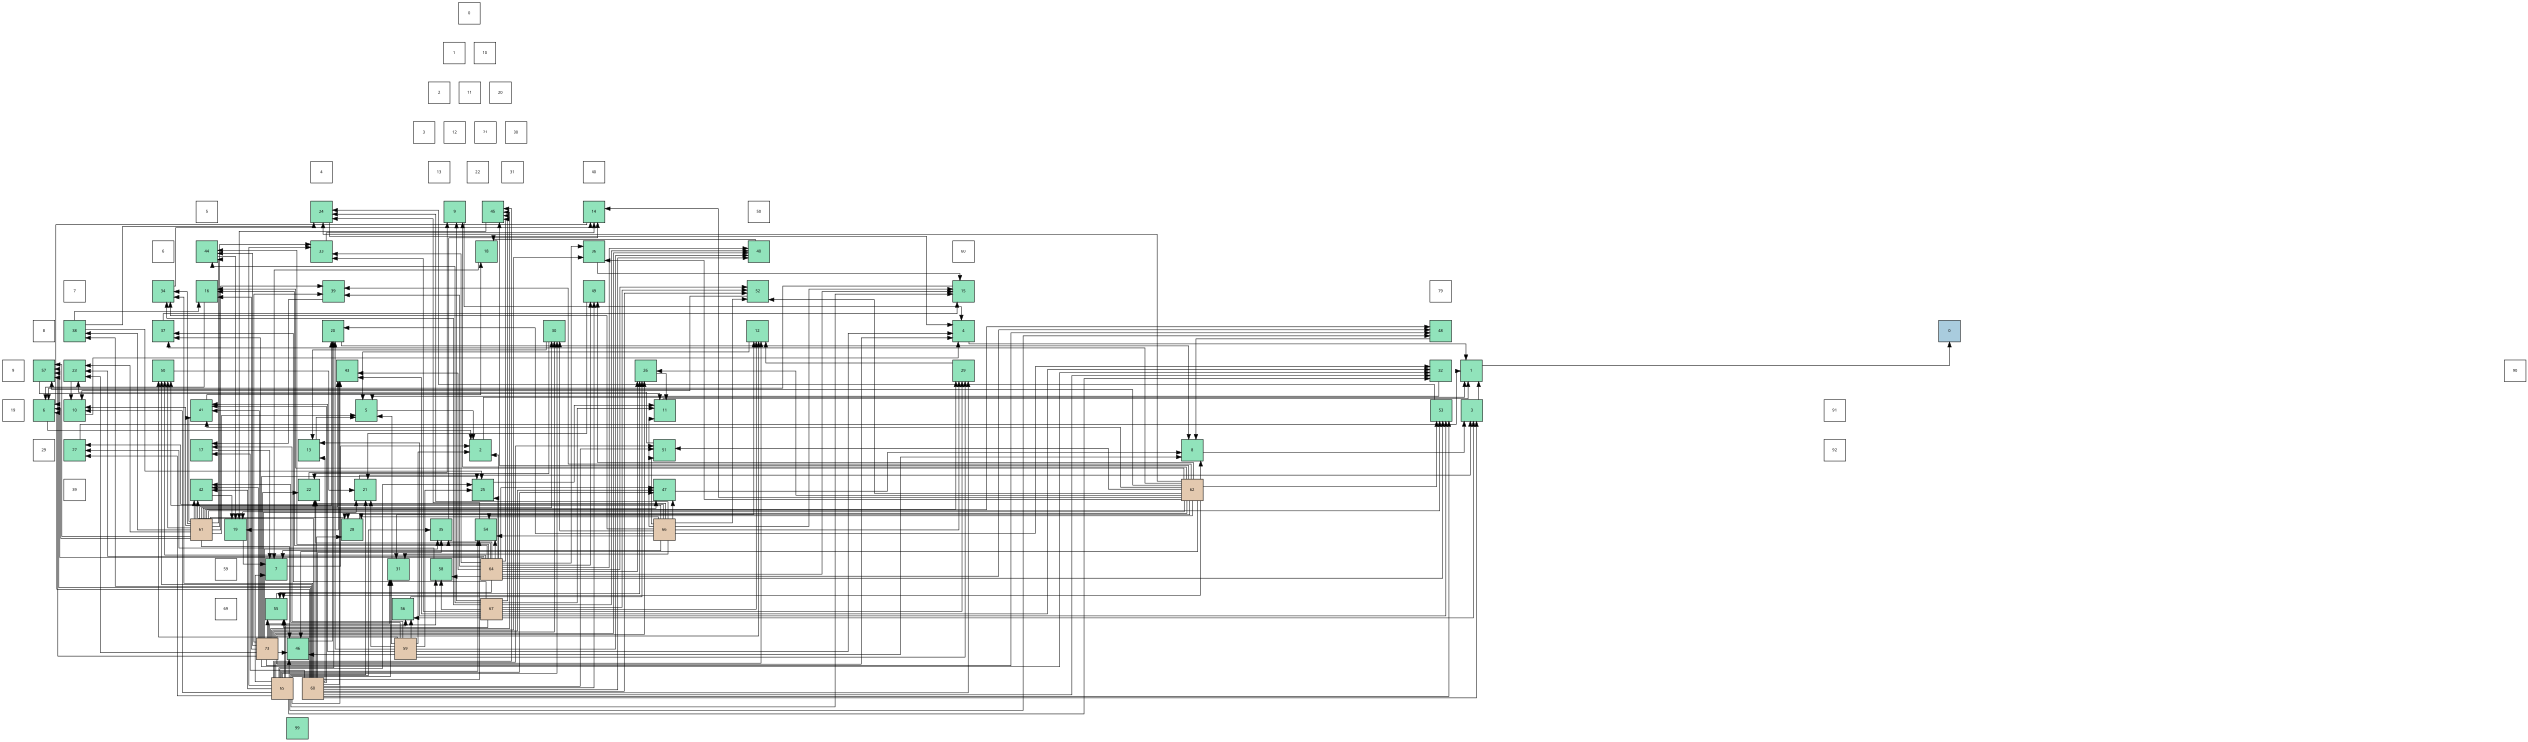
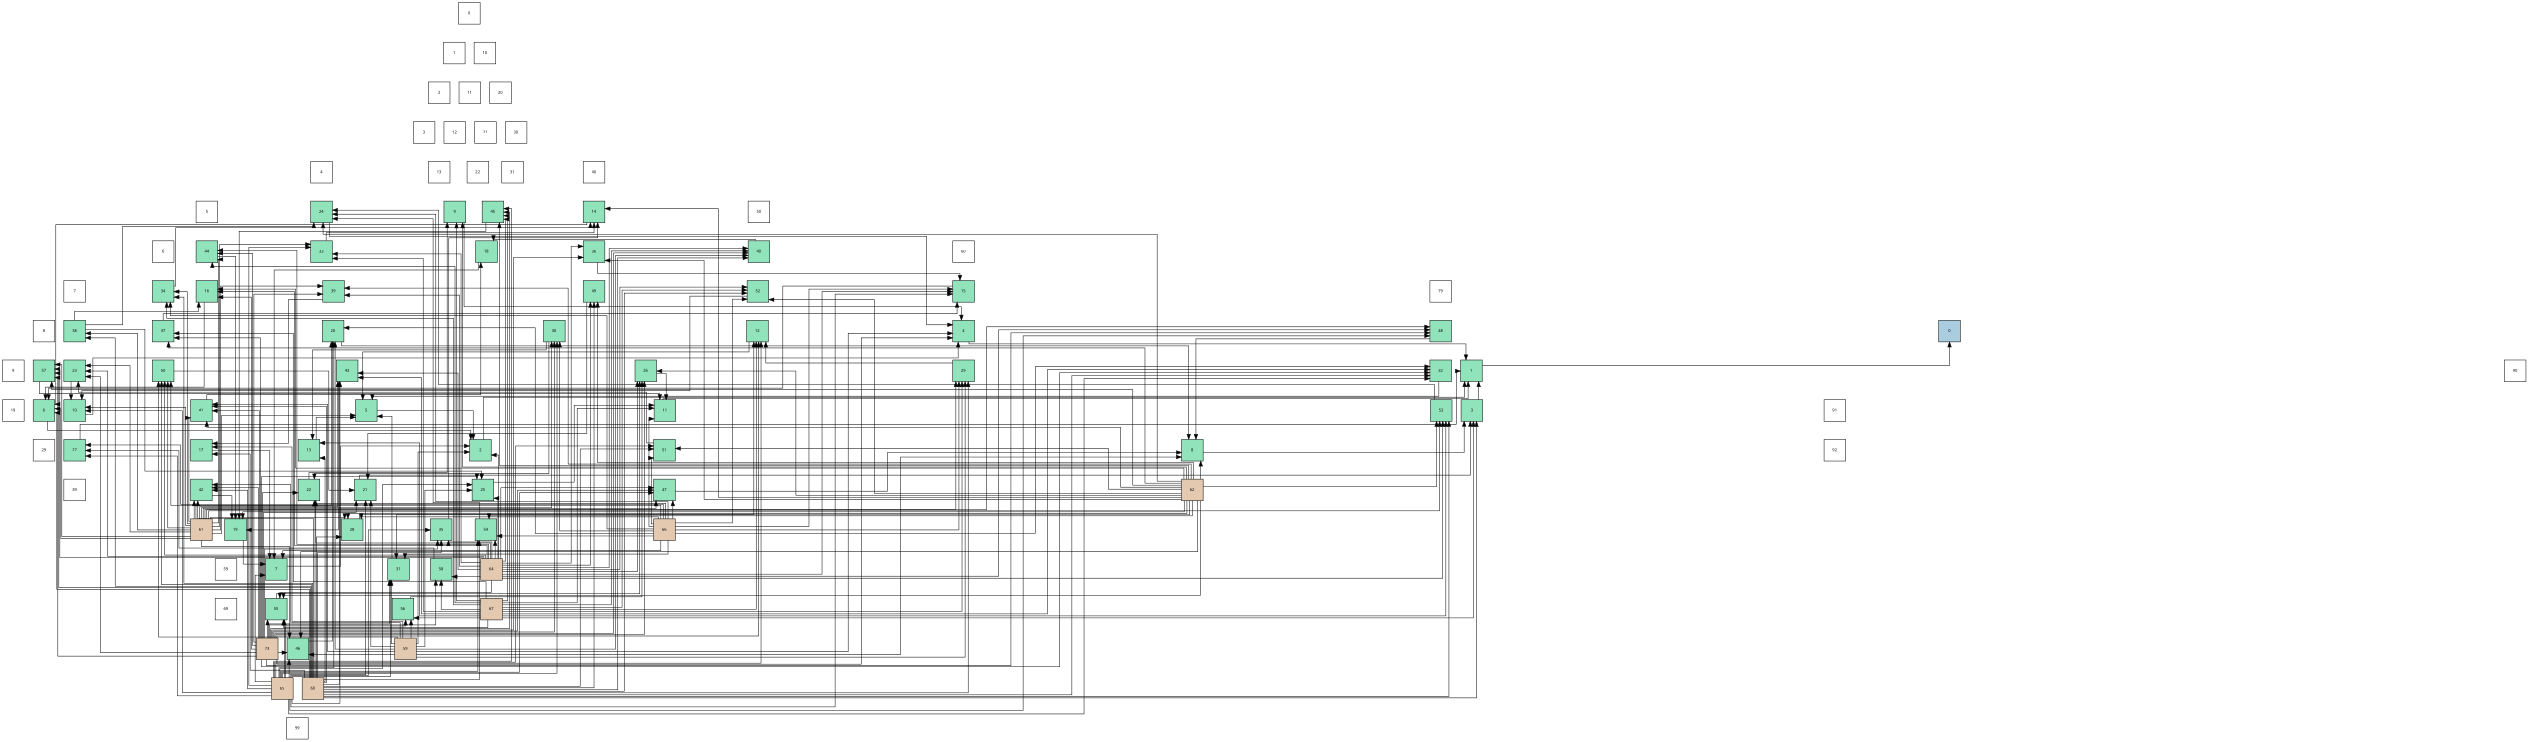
node "99": fillcolor #91e3bb -> #ffffff
